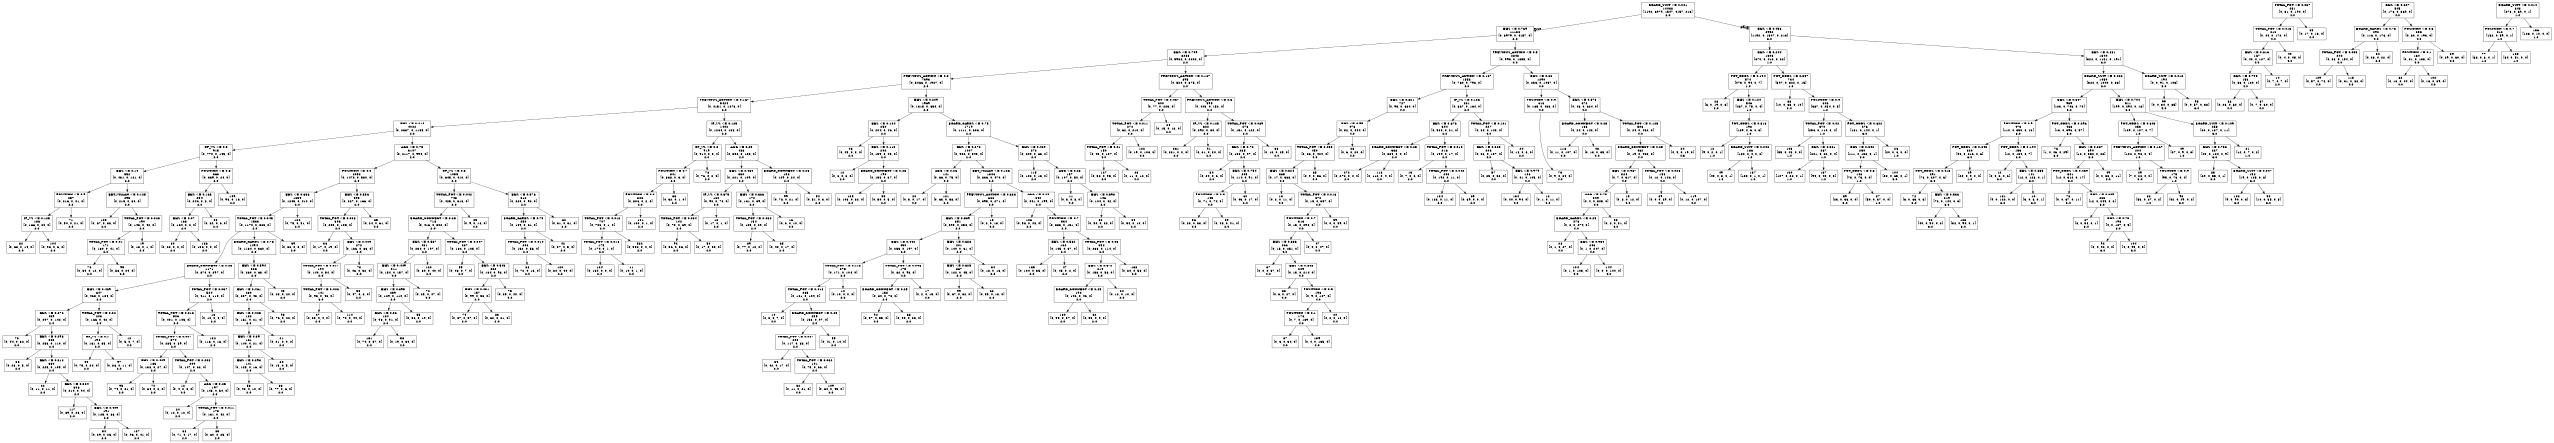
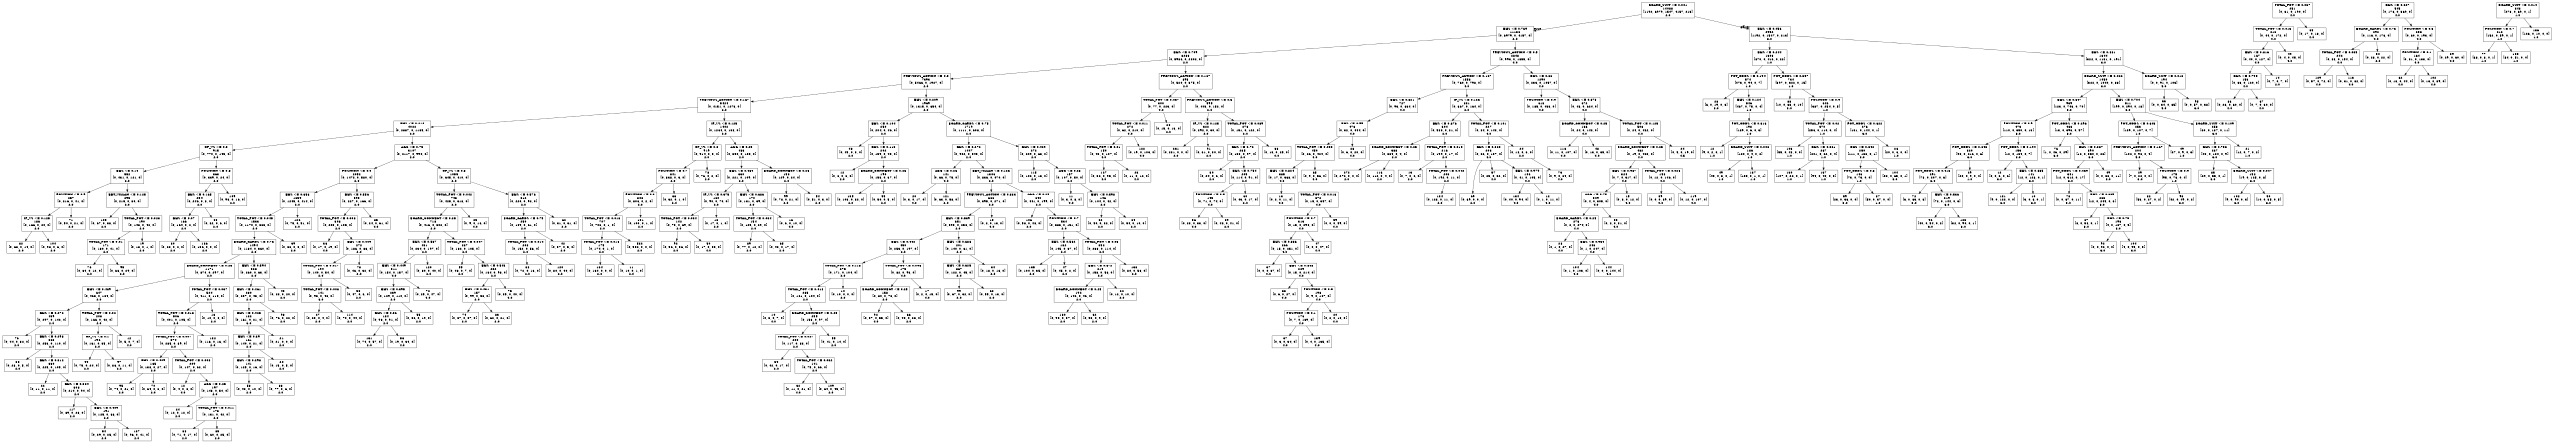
edge "POT_ODDS <= 0.622 276 [131, 0, 144, 0, 1] 3.0" -> "EHS <= 0.342 250 [111, 0, 138, 0, 1] 3.0": removed
edge "POSITION <= 0.9 618 [0, 185, 0, 433, 0] 4.0" -> "73 [0, 9, 0, 64, 0] 4.0": now "24 [0, 18, 0, 6, 0] 2.0" -> "73 [0, 9, 0, 64, 0] 4.0"
node "PREVIOUS_ACTION <= 0.167 204 [102, 0, 98, 0, 4] 1.0": label "PREVIOUS_ACTION <= 0.167 204 [102, 0, 98, 0, 4] 1.0" -> "PREVIOUS_ACTION <= 0.167 204 [102, 0, 98, 0, 4] 5.0"
edge "EHS <= 0.824 385 [0, 17, 0, 368, 0] 4.0" -> "TOTAL_POT <= 0.016 372 [0, 15, 0, 357, 0] 4.0": removed
edge "TOTAL_POT <= 0.042 203 [0, 192, 0, 11, 0] 2.0" -> "69 [0, 69, 0, 0, 0] 2.0": now "EHS <= 0.823 203 [0, 66, 0, 137, 0] 4.0" -> "69 [0, 69, 0, 0, 0] 2.0"
edge "TOTAL_POT <= 0.045 1533 [0, 1170, 0, 363, 0] 2.0" -> "BOARD_CONNECT <= 0.25 1171 [0, 874, 0, 297, 0] 2.0": now "BOARD_CARDS <= 0.75 1494 [0, 1134, 0, 360, 0] 2.0" -> "BOARD_CONNECT <= 0.25 1171 [0, 874, 0, 297, 0] 2.0"
